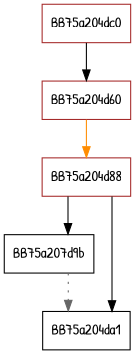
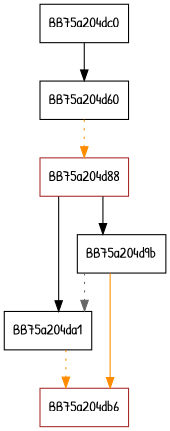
node "BB75a204dc0": color brown -> black
node "BB75a204d60": color brown -> black
edge "BB75a204d60" -> "BB75a204d88": style solid -> dotted
node "BB75a207d9b": label "BB75a207d9b" -> "BB75a204d9b"
node "BB75a204db6": added
